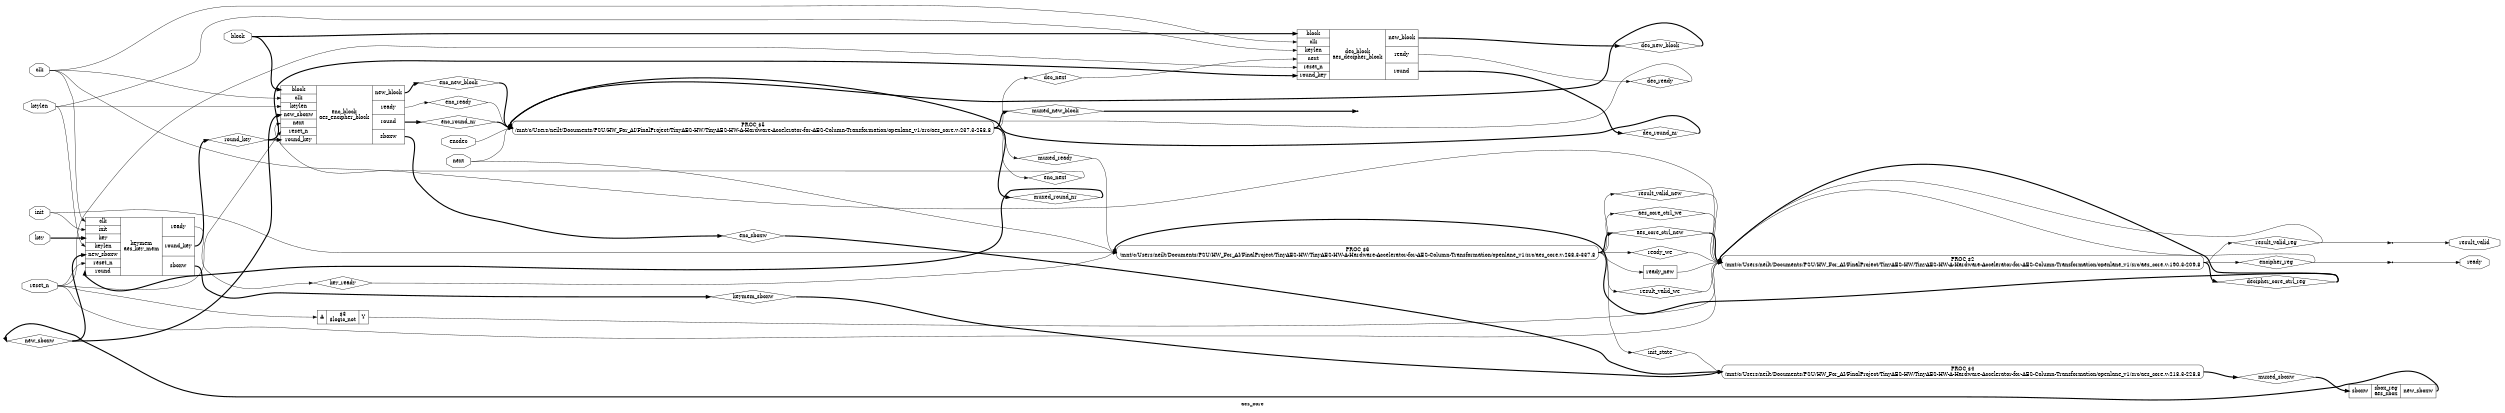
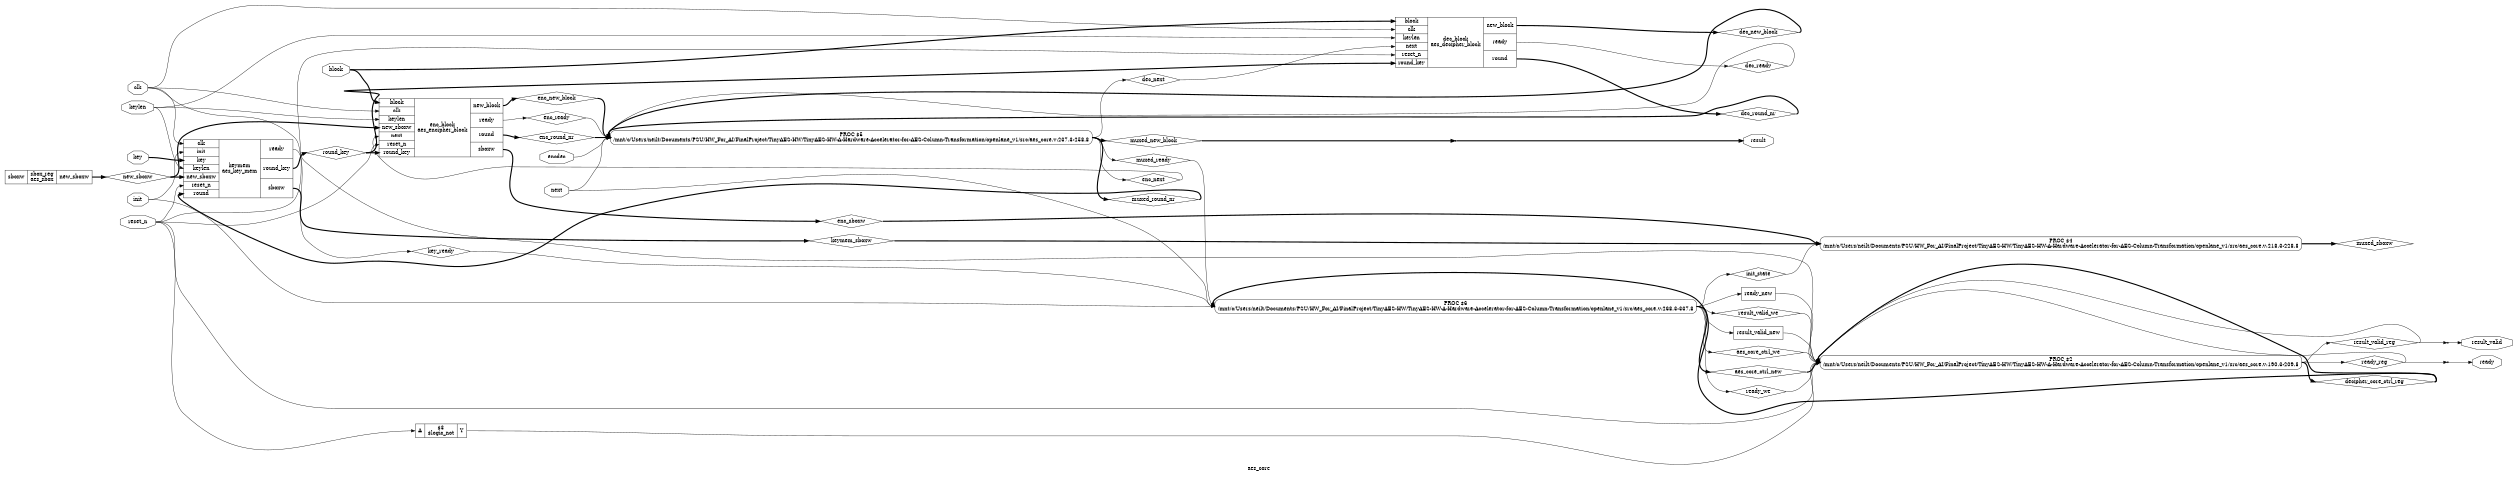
node "result": added
node "result_valid_new": shape diamond -> box
node "encipher_reg": label "encipher_reg" -> "ready_reg"
edge "muxed_sboxw" -> "sboxw": removed
